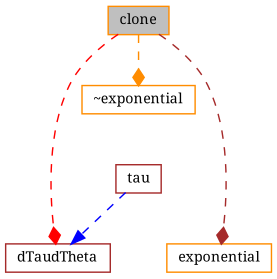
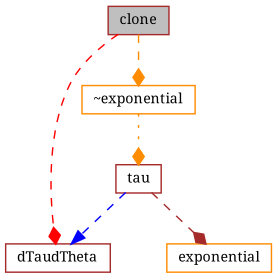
node "clone": color darkorange -> brown
edge "clone" -> "exponential": now "tau" -> "exponential"
edge "~exponential" -> "tau": added
